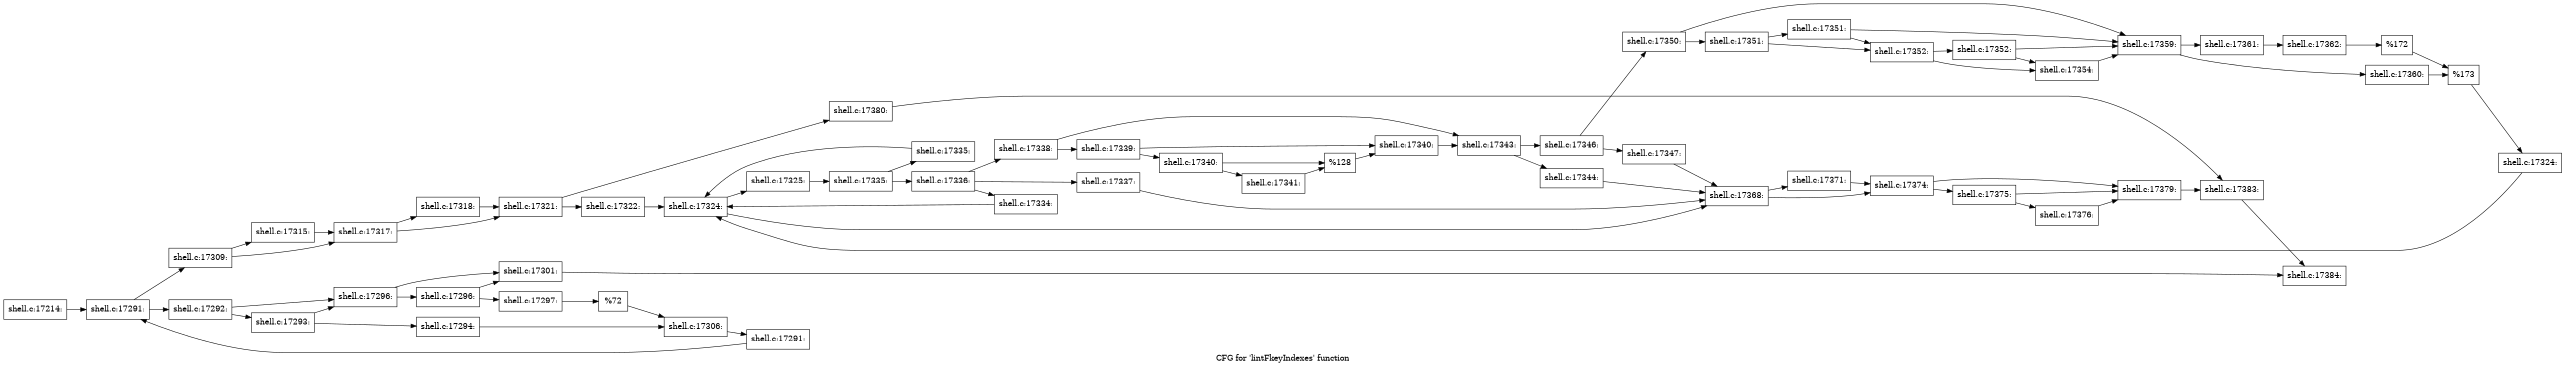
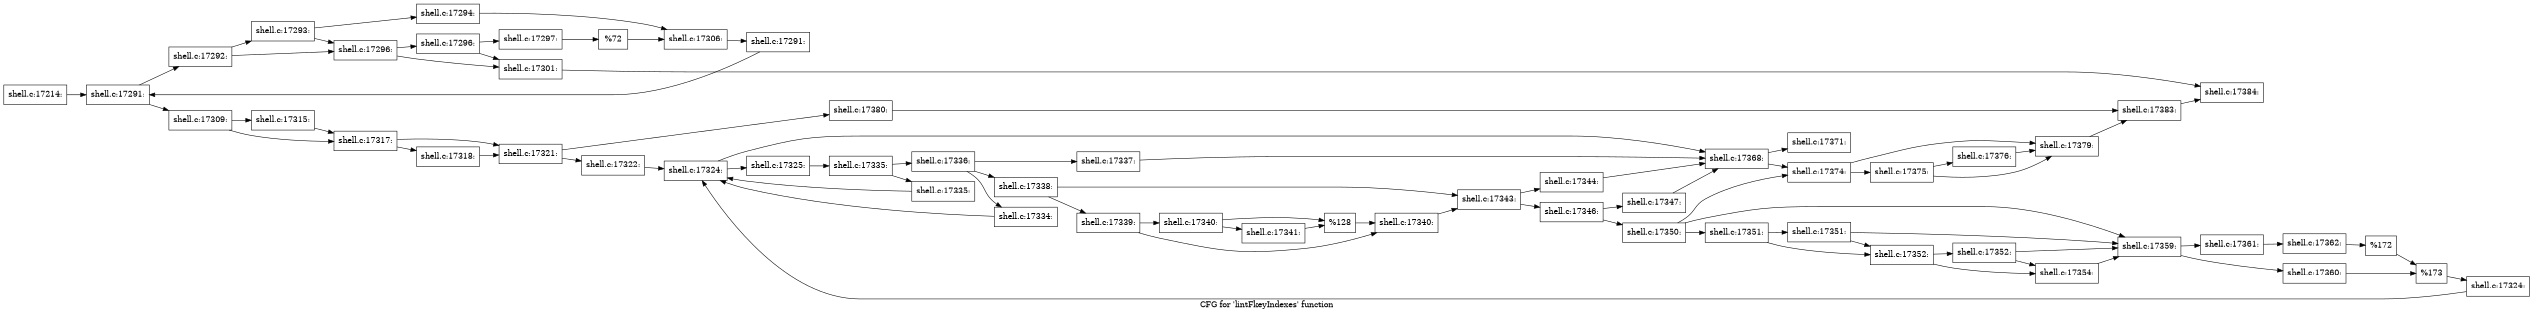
edge "shell.c:17371:" -> "shell.c:17374:": now "shell.c:17350:" -> "shell.c:17374:"
